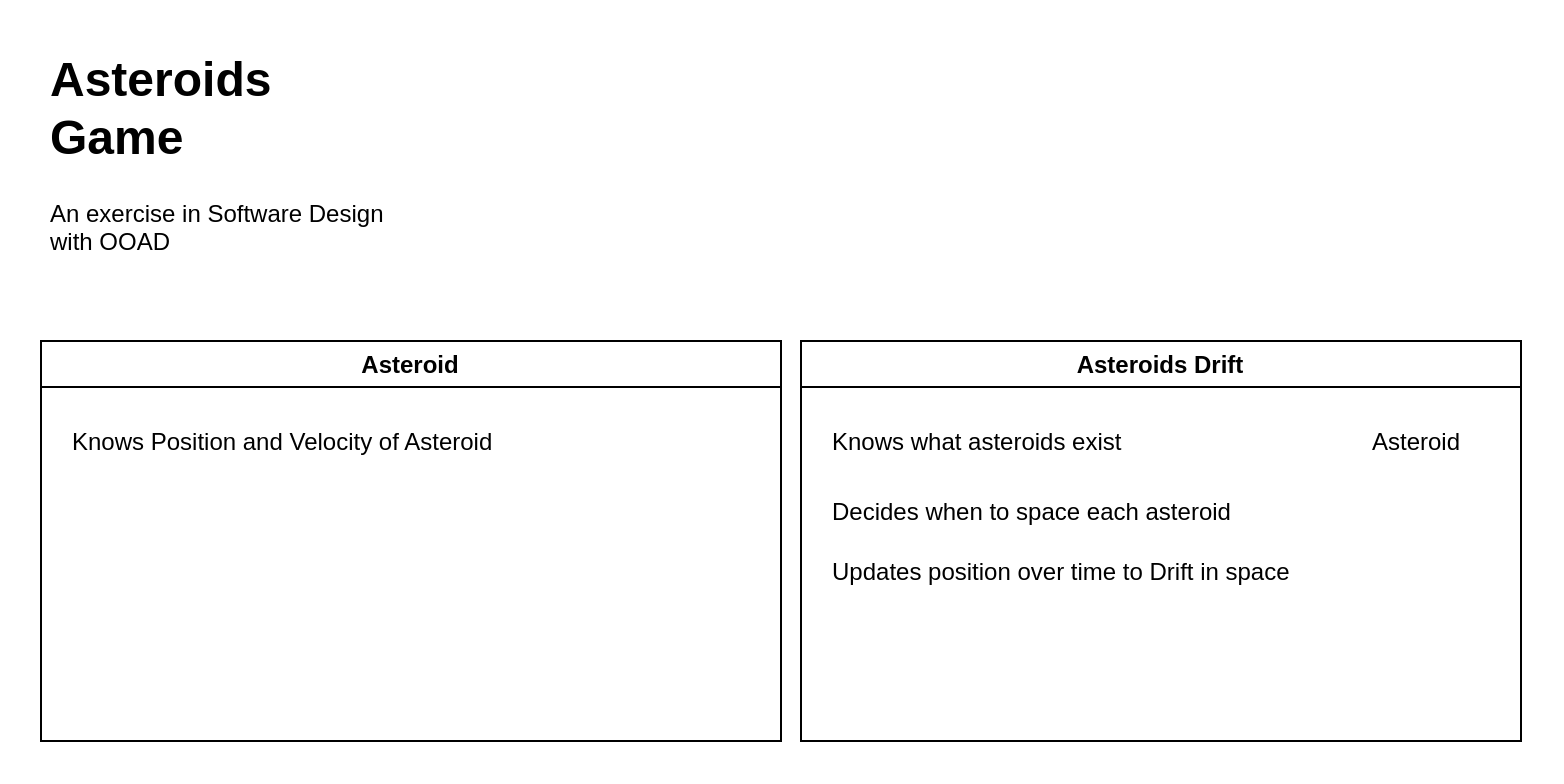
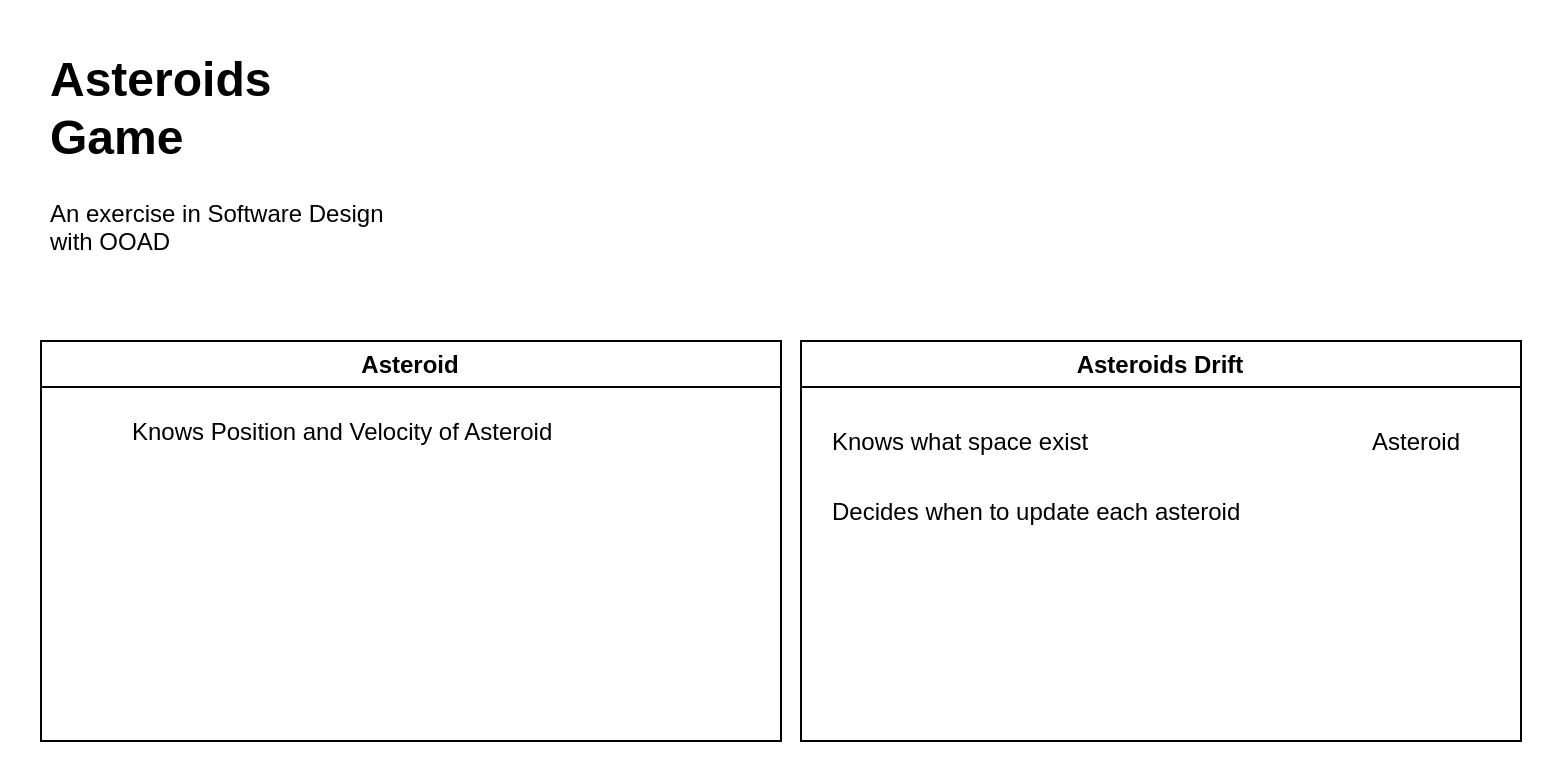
node "Knows Position and Velocity of Asteroid": moved (281, 441) -> (341, 431)
node "Knows what asteroids exist": label "Knows what asteroids exist" -> "Knows what space exist"
node "Decides when to space each asteroid": label "Decides when to space each asteroid" -> "Decides when to update each asteroid"
node "Updates position over time to Drift in space": removed
